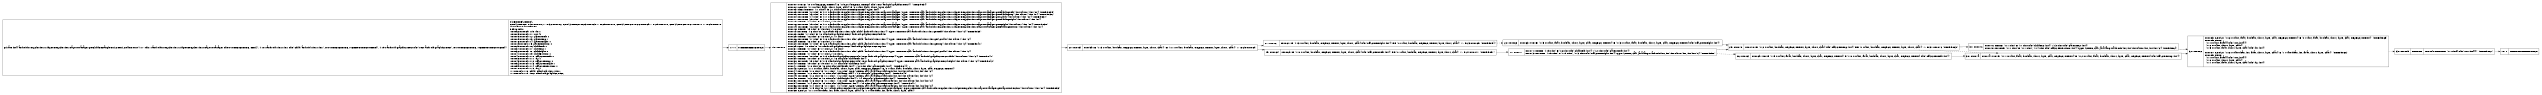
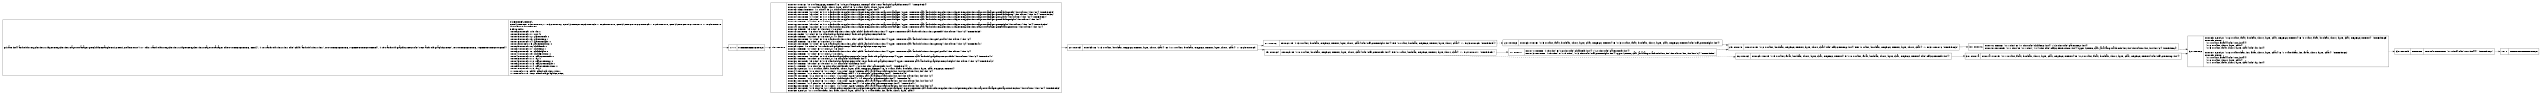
edge "29: 0x0078" -> "30: 0x007a": removed
edge "27: 0x0071" -> "26: 0x006f": now "25: 0x006d" -> "26: 0x006f"
